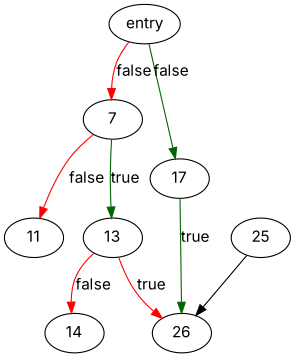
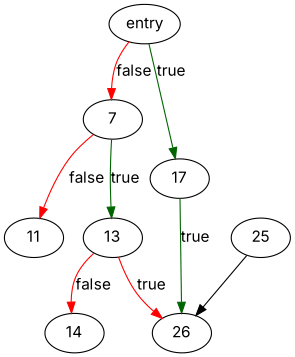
edge "entry" -> "17": label "false" -> "true"
